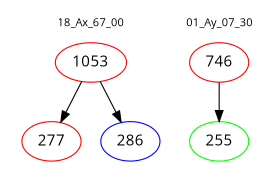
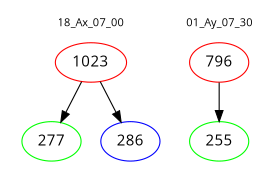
cluster "18_Ax_67_00": label "18_Ax_67_00" -> "18_Ax_07_00"
node "1053": label "1053" -> "1023"
node "746": label "746" -> "796"
node "277": color red -> green
